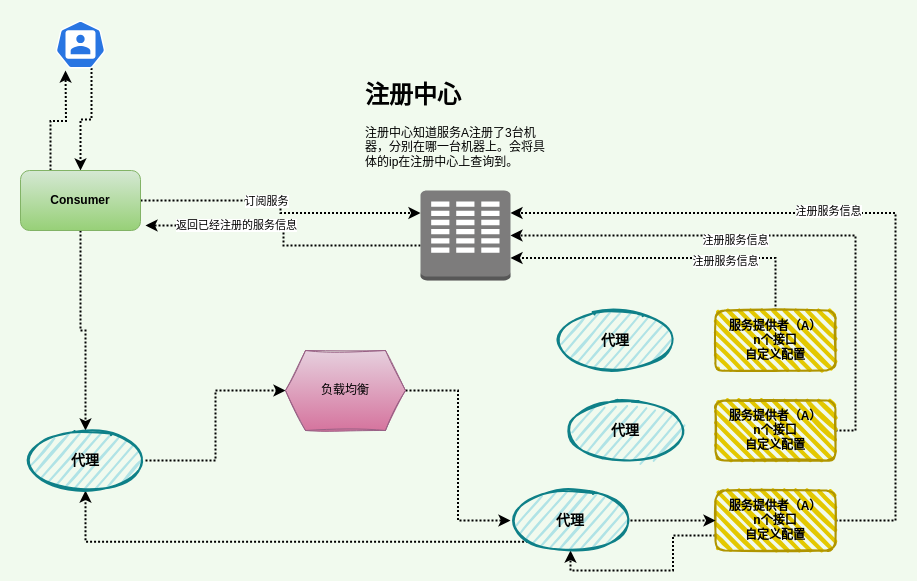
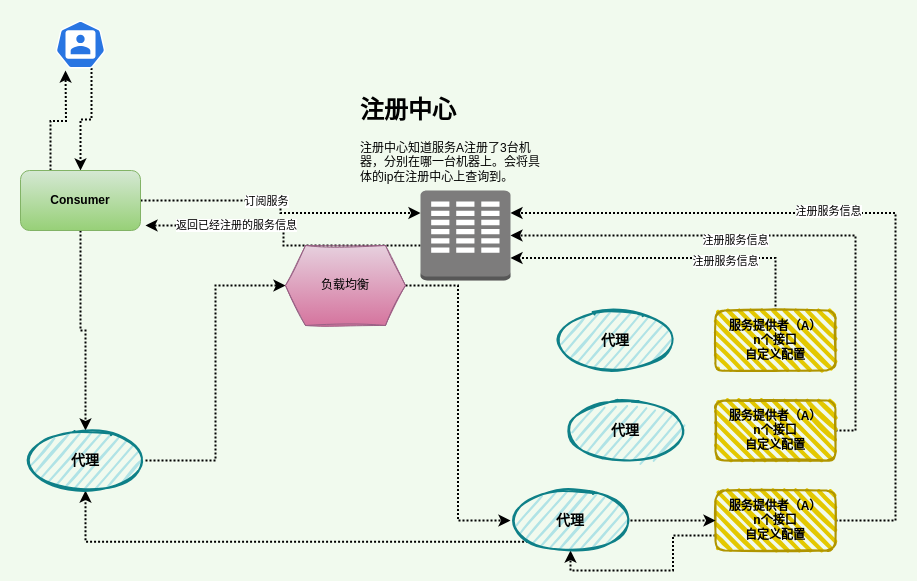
node "注册中心注册中心知道服务A注册了3台机器，分别在哪一台机器上。会将具体的ip在注册中心上查询到。": moved (456, 126) -> (451, 141)
node "负载均衡": moved (346, 391) -> (346, 286)
